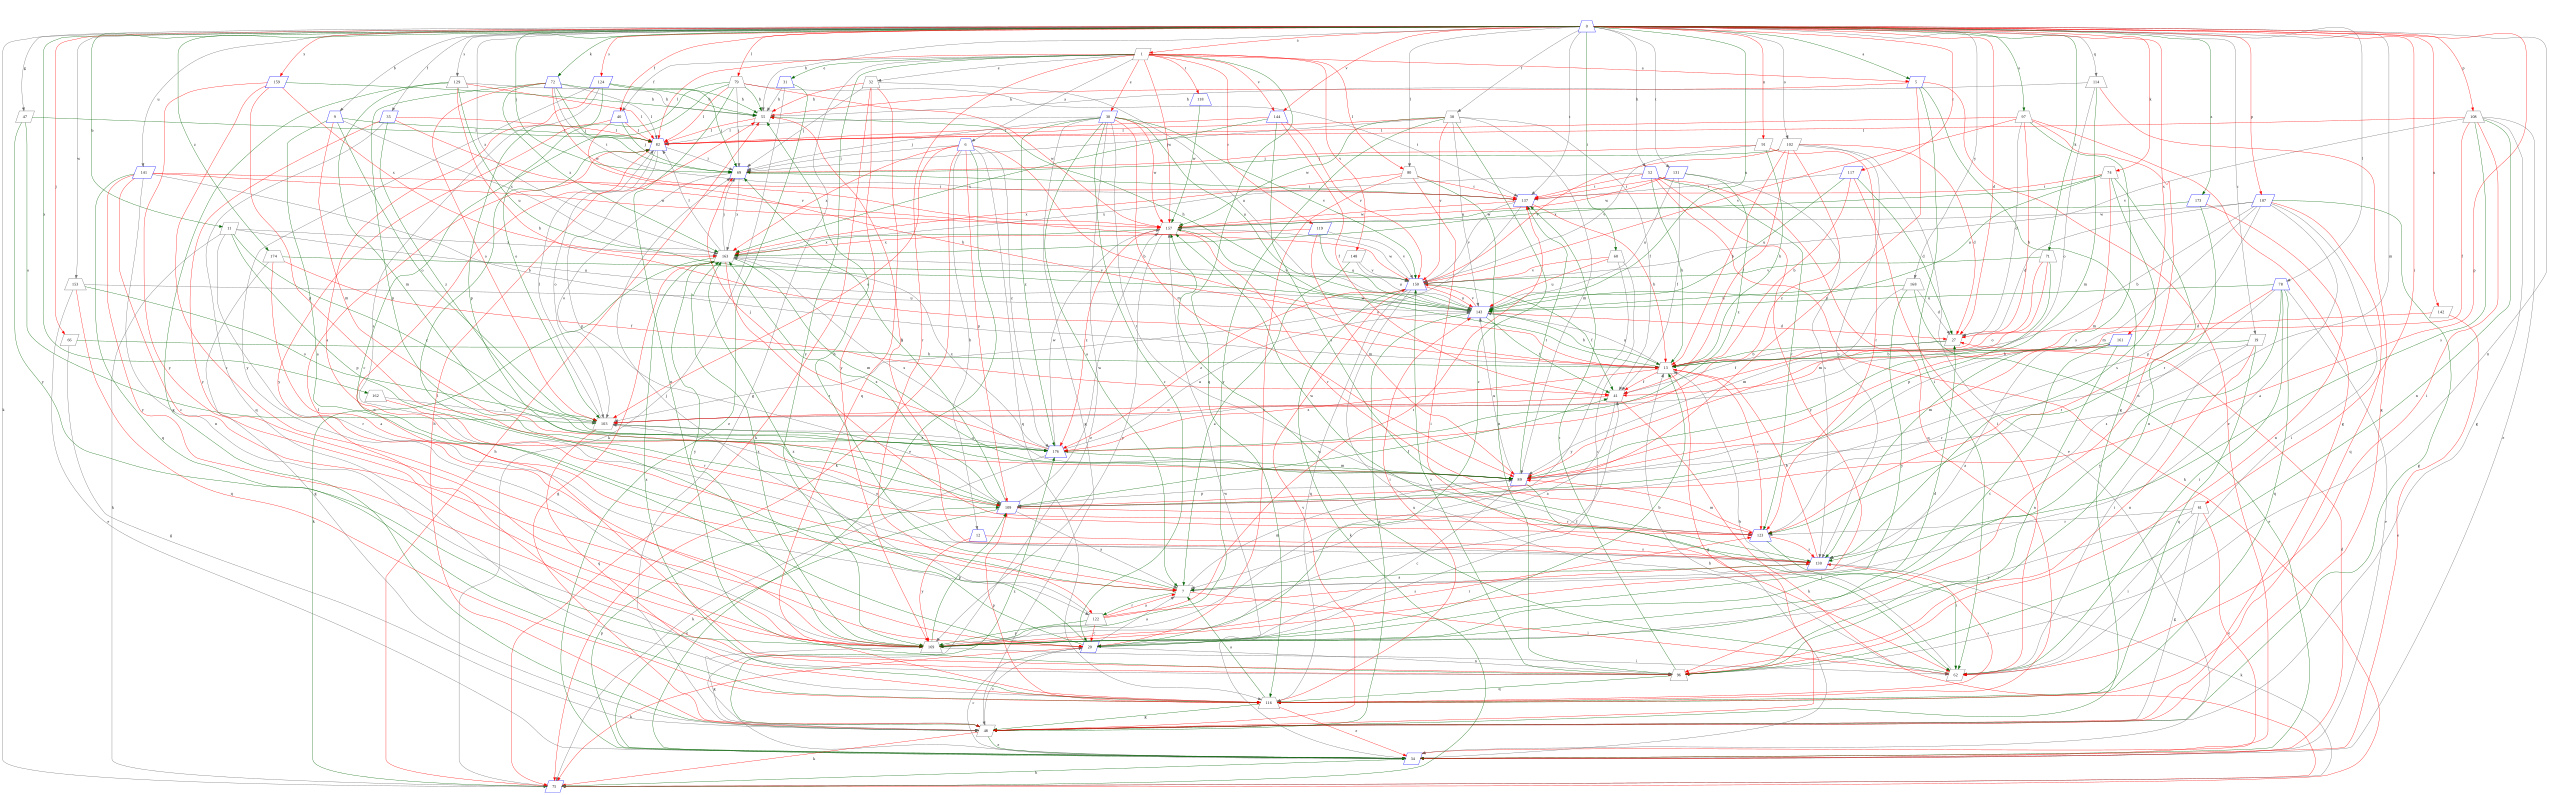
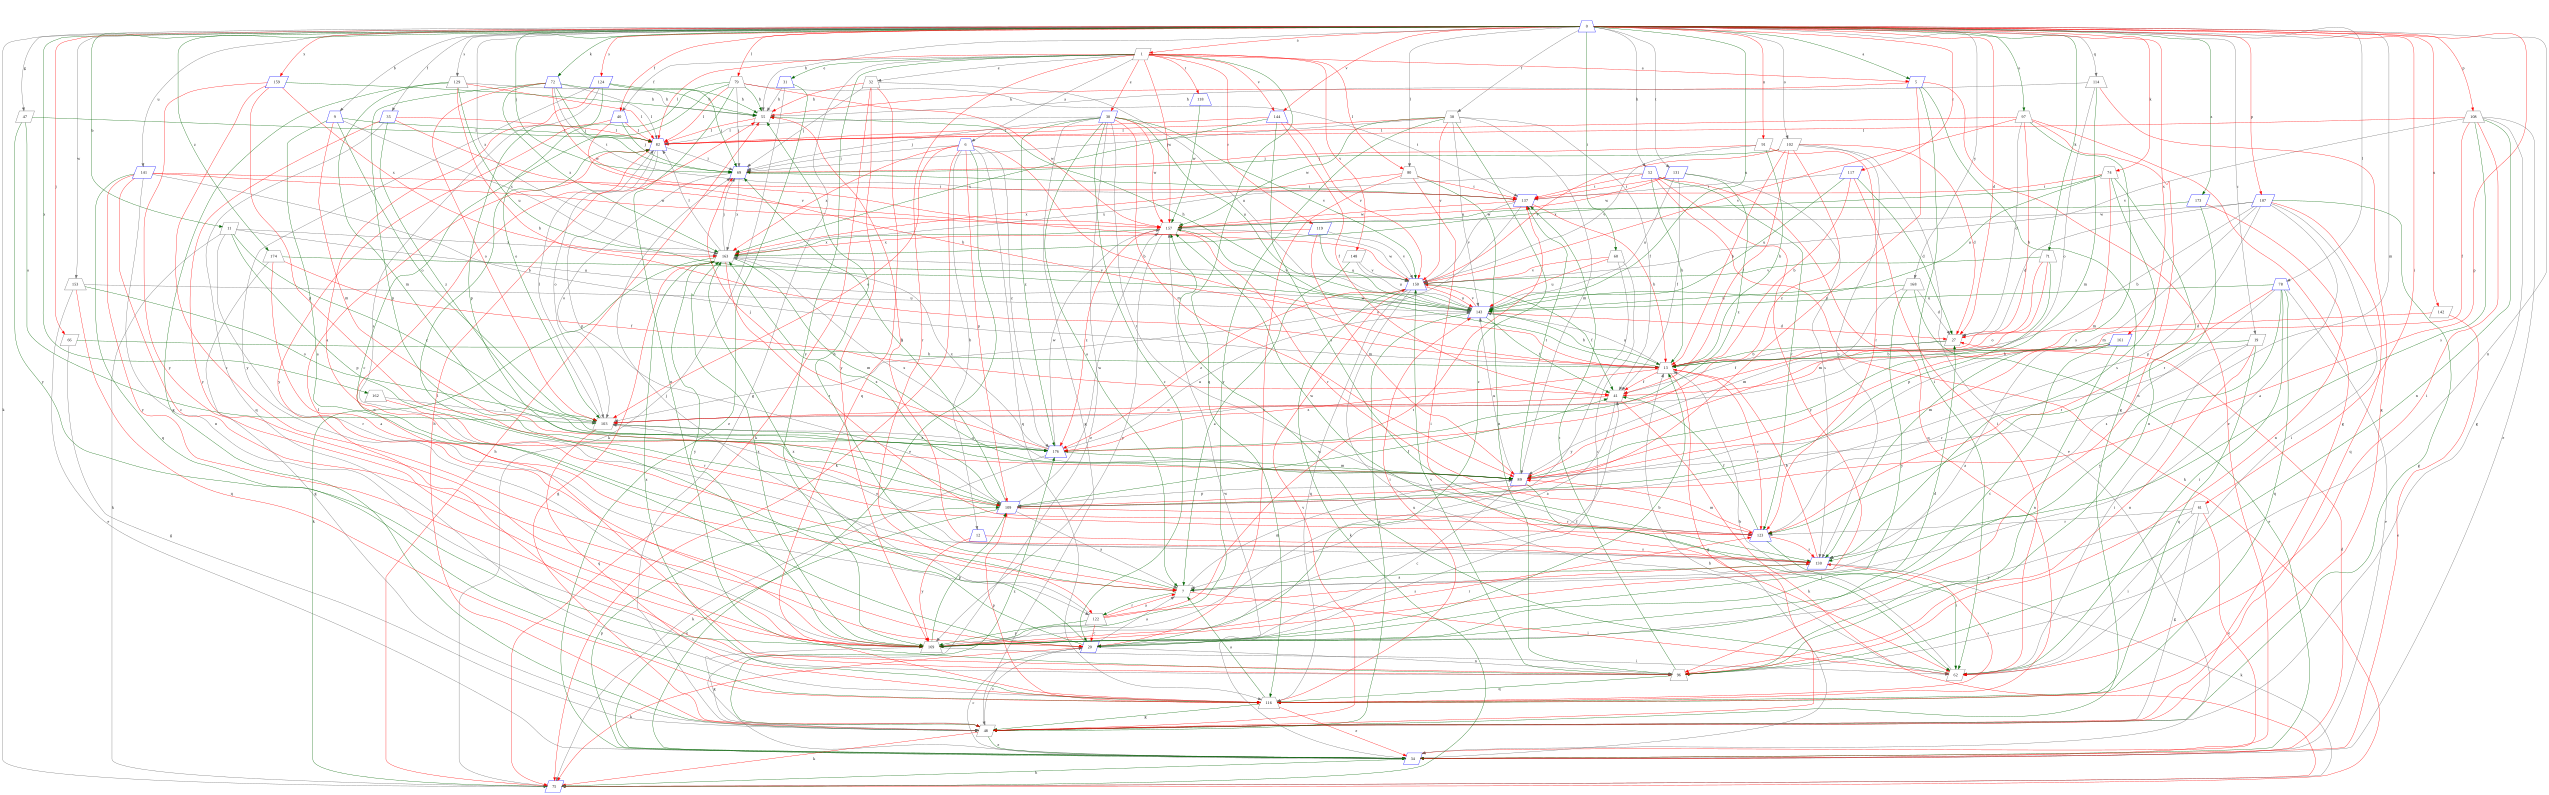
edge "0" -> "137": removed, label "t"
edge "123" -> "41": added, label "f"
